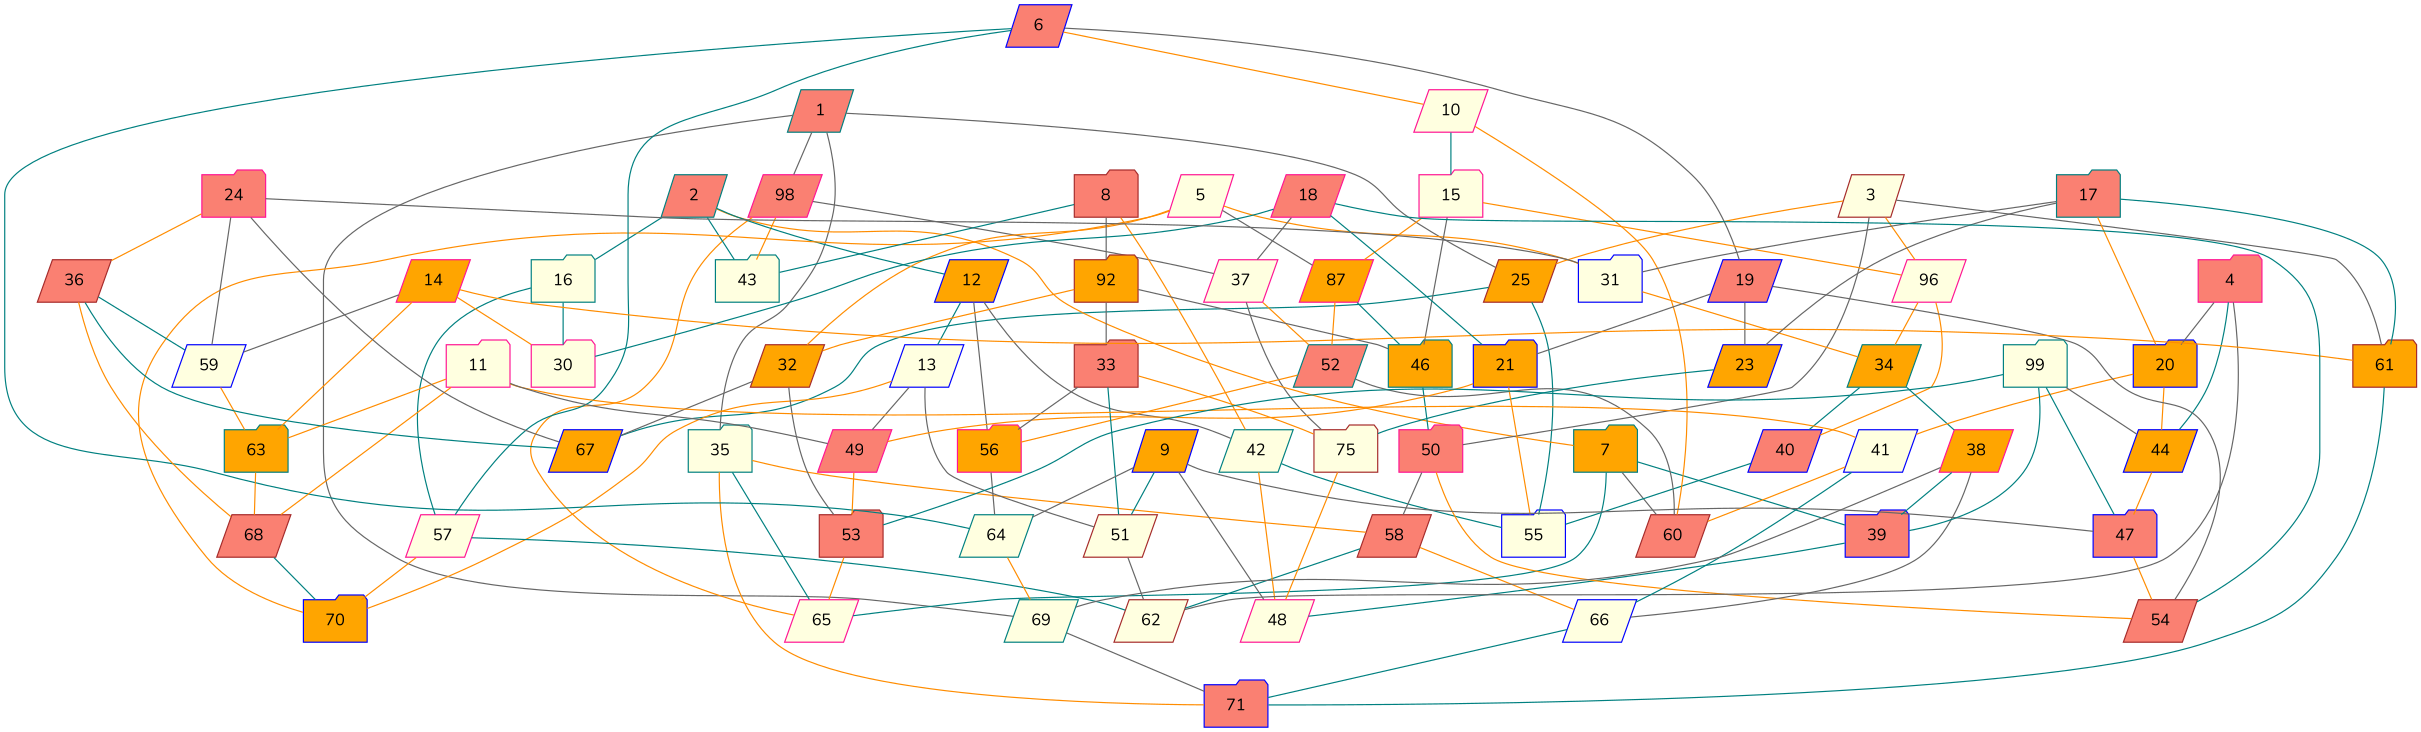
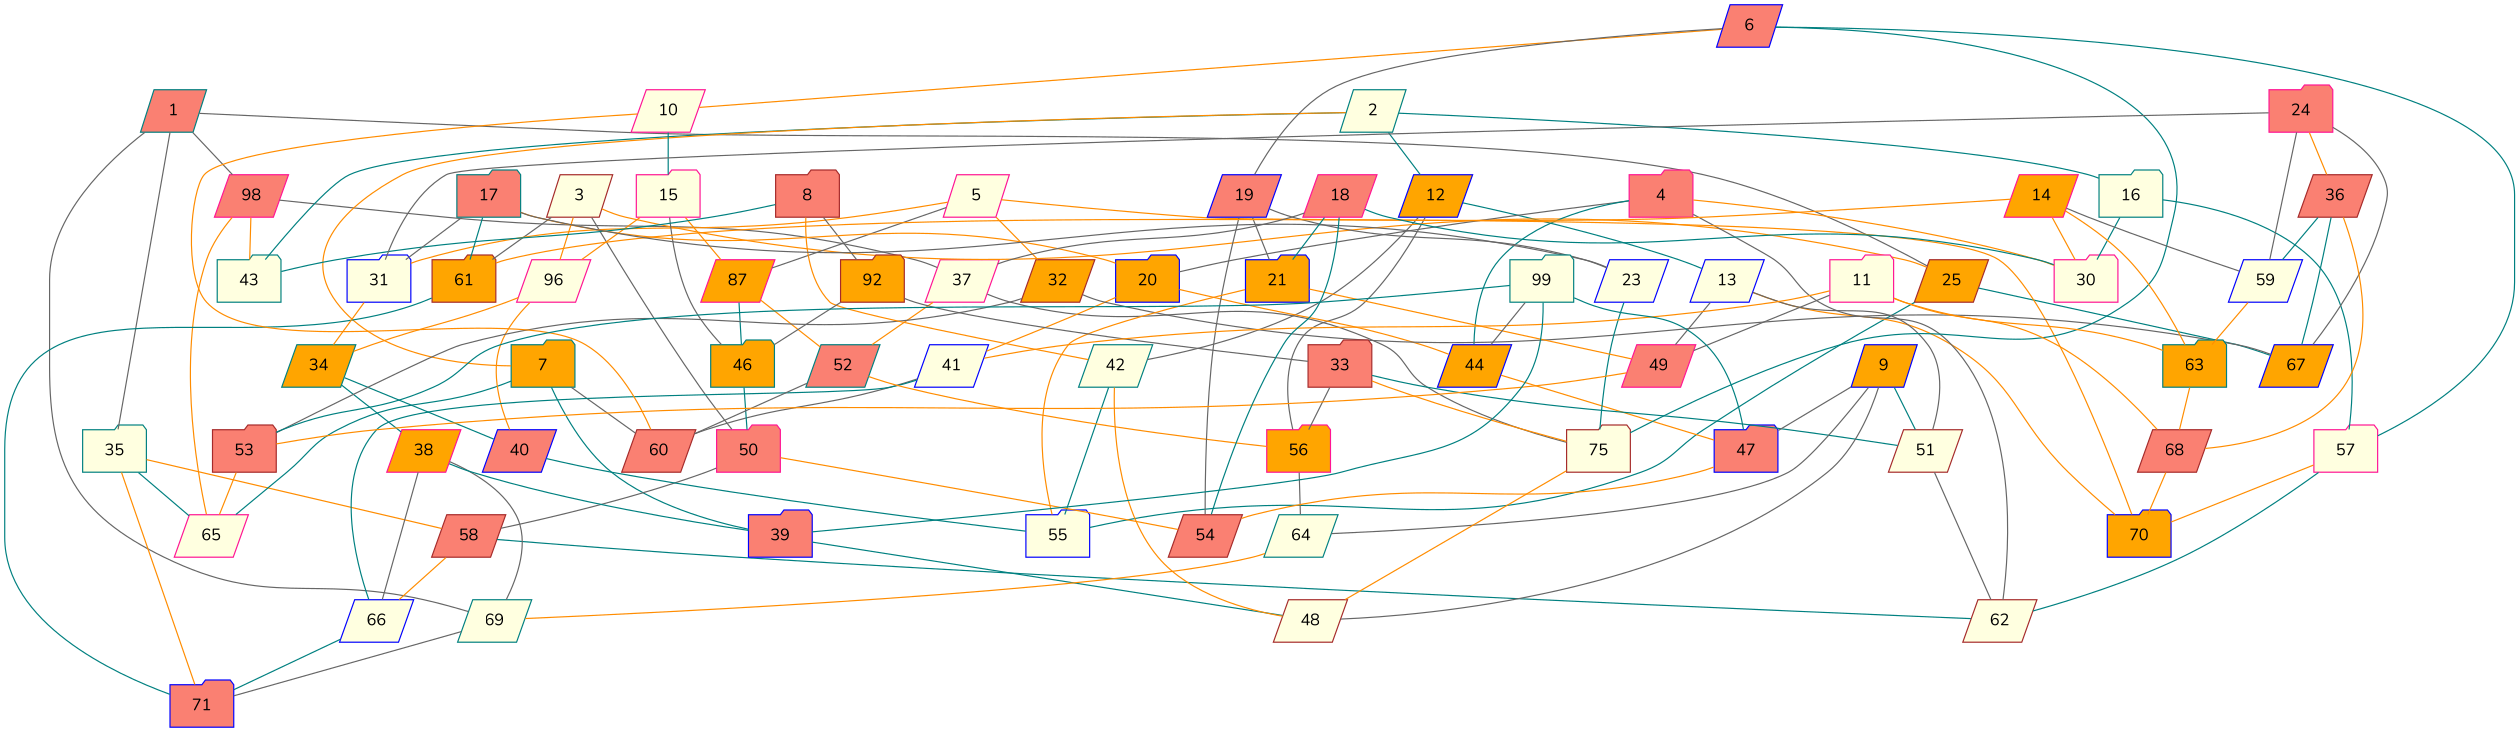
node "2": fillcolor salmon -> lightyellow
edge "4" -- "30": added
edge "6" -- "64": now "6" -- "75"
edge "92" -- "32": removed
node "23": fillcolor orange -> lightyellow
edge "41" -- "60": color darkorange -> gray40
node "57": shape parallelogram -> folder
edge "68" -- "70": color teal -> darkorange
node "48": color deeppink -> brown
